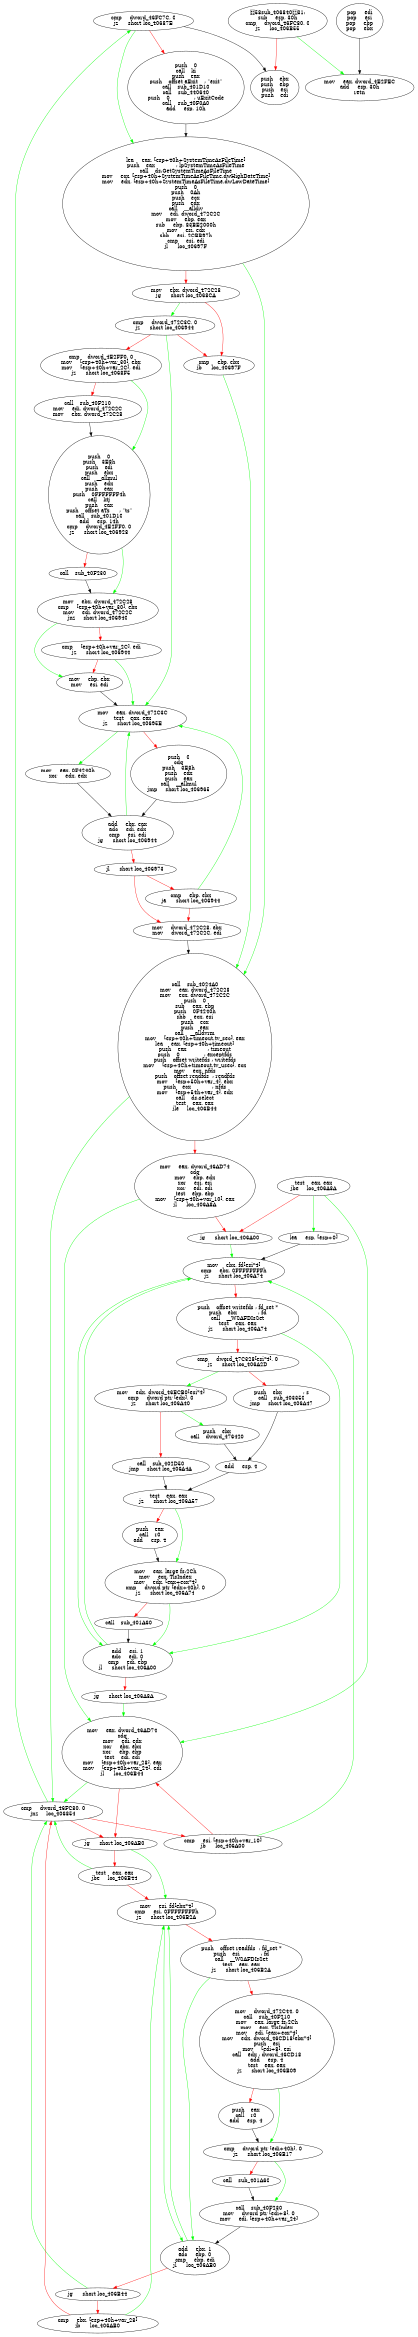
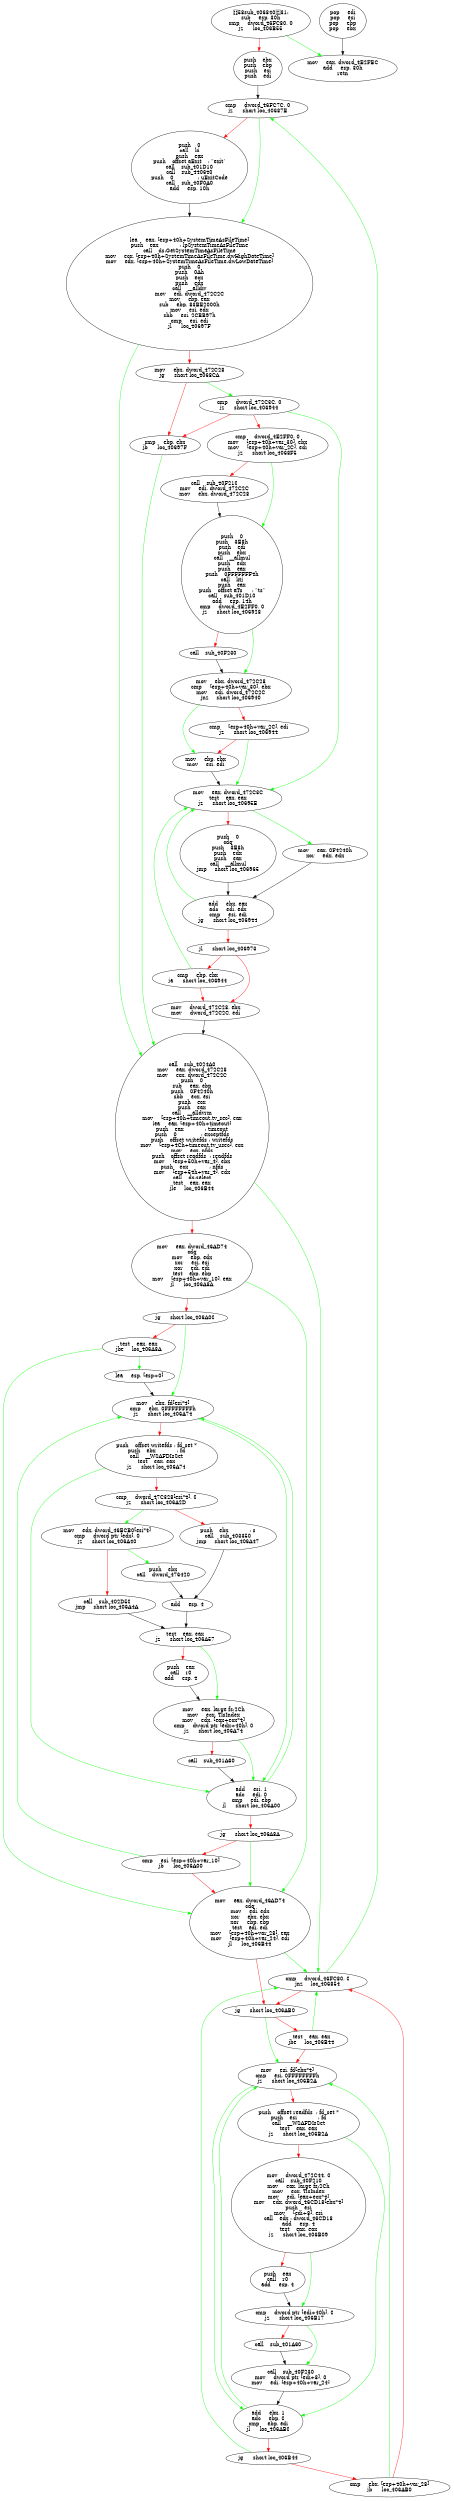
edge "cmp     dword_46FC7C, 0 jz      short loc_40687E" -> "push    ebx push    ebp push    esi push    edi": reversed
edge "test    eax, eax jbe     loc_406A8A" -> "jg      short loc_406A00": reversed
edge "cmp     dword_46FC80, 0 jnz     loc_406854" -> "cmp     esi, [esp+40h+var_10] jb      loc_406A00": now "jg      short loc_406A8A" -> "cmp     esi, [esp+40h+var_10] jb      loc_406A00"
